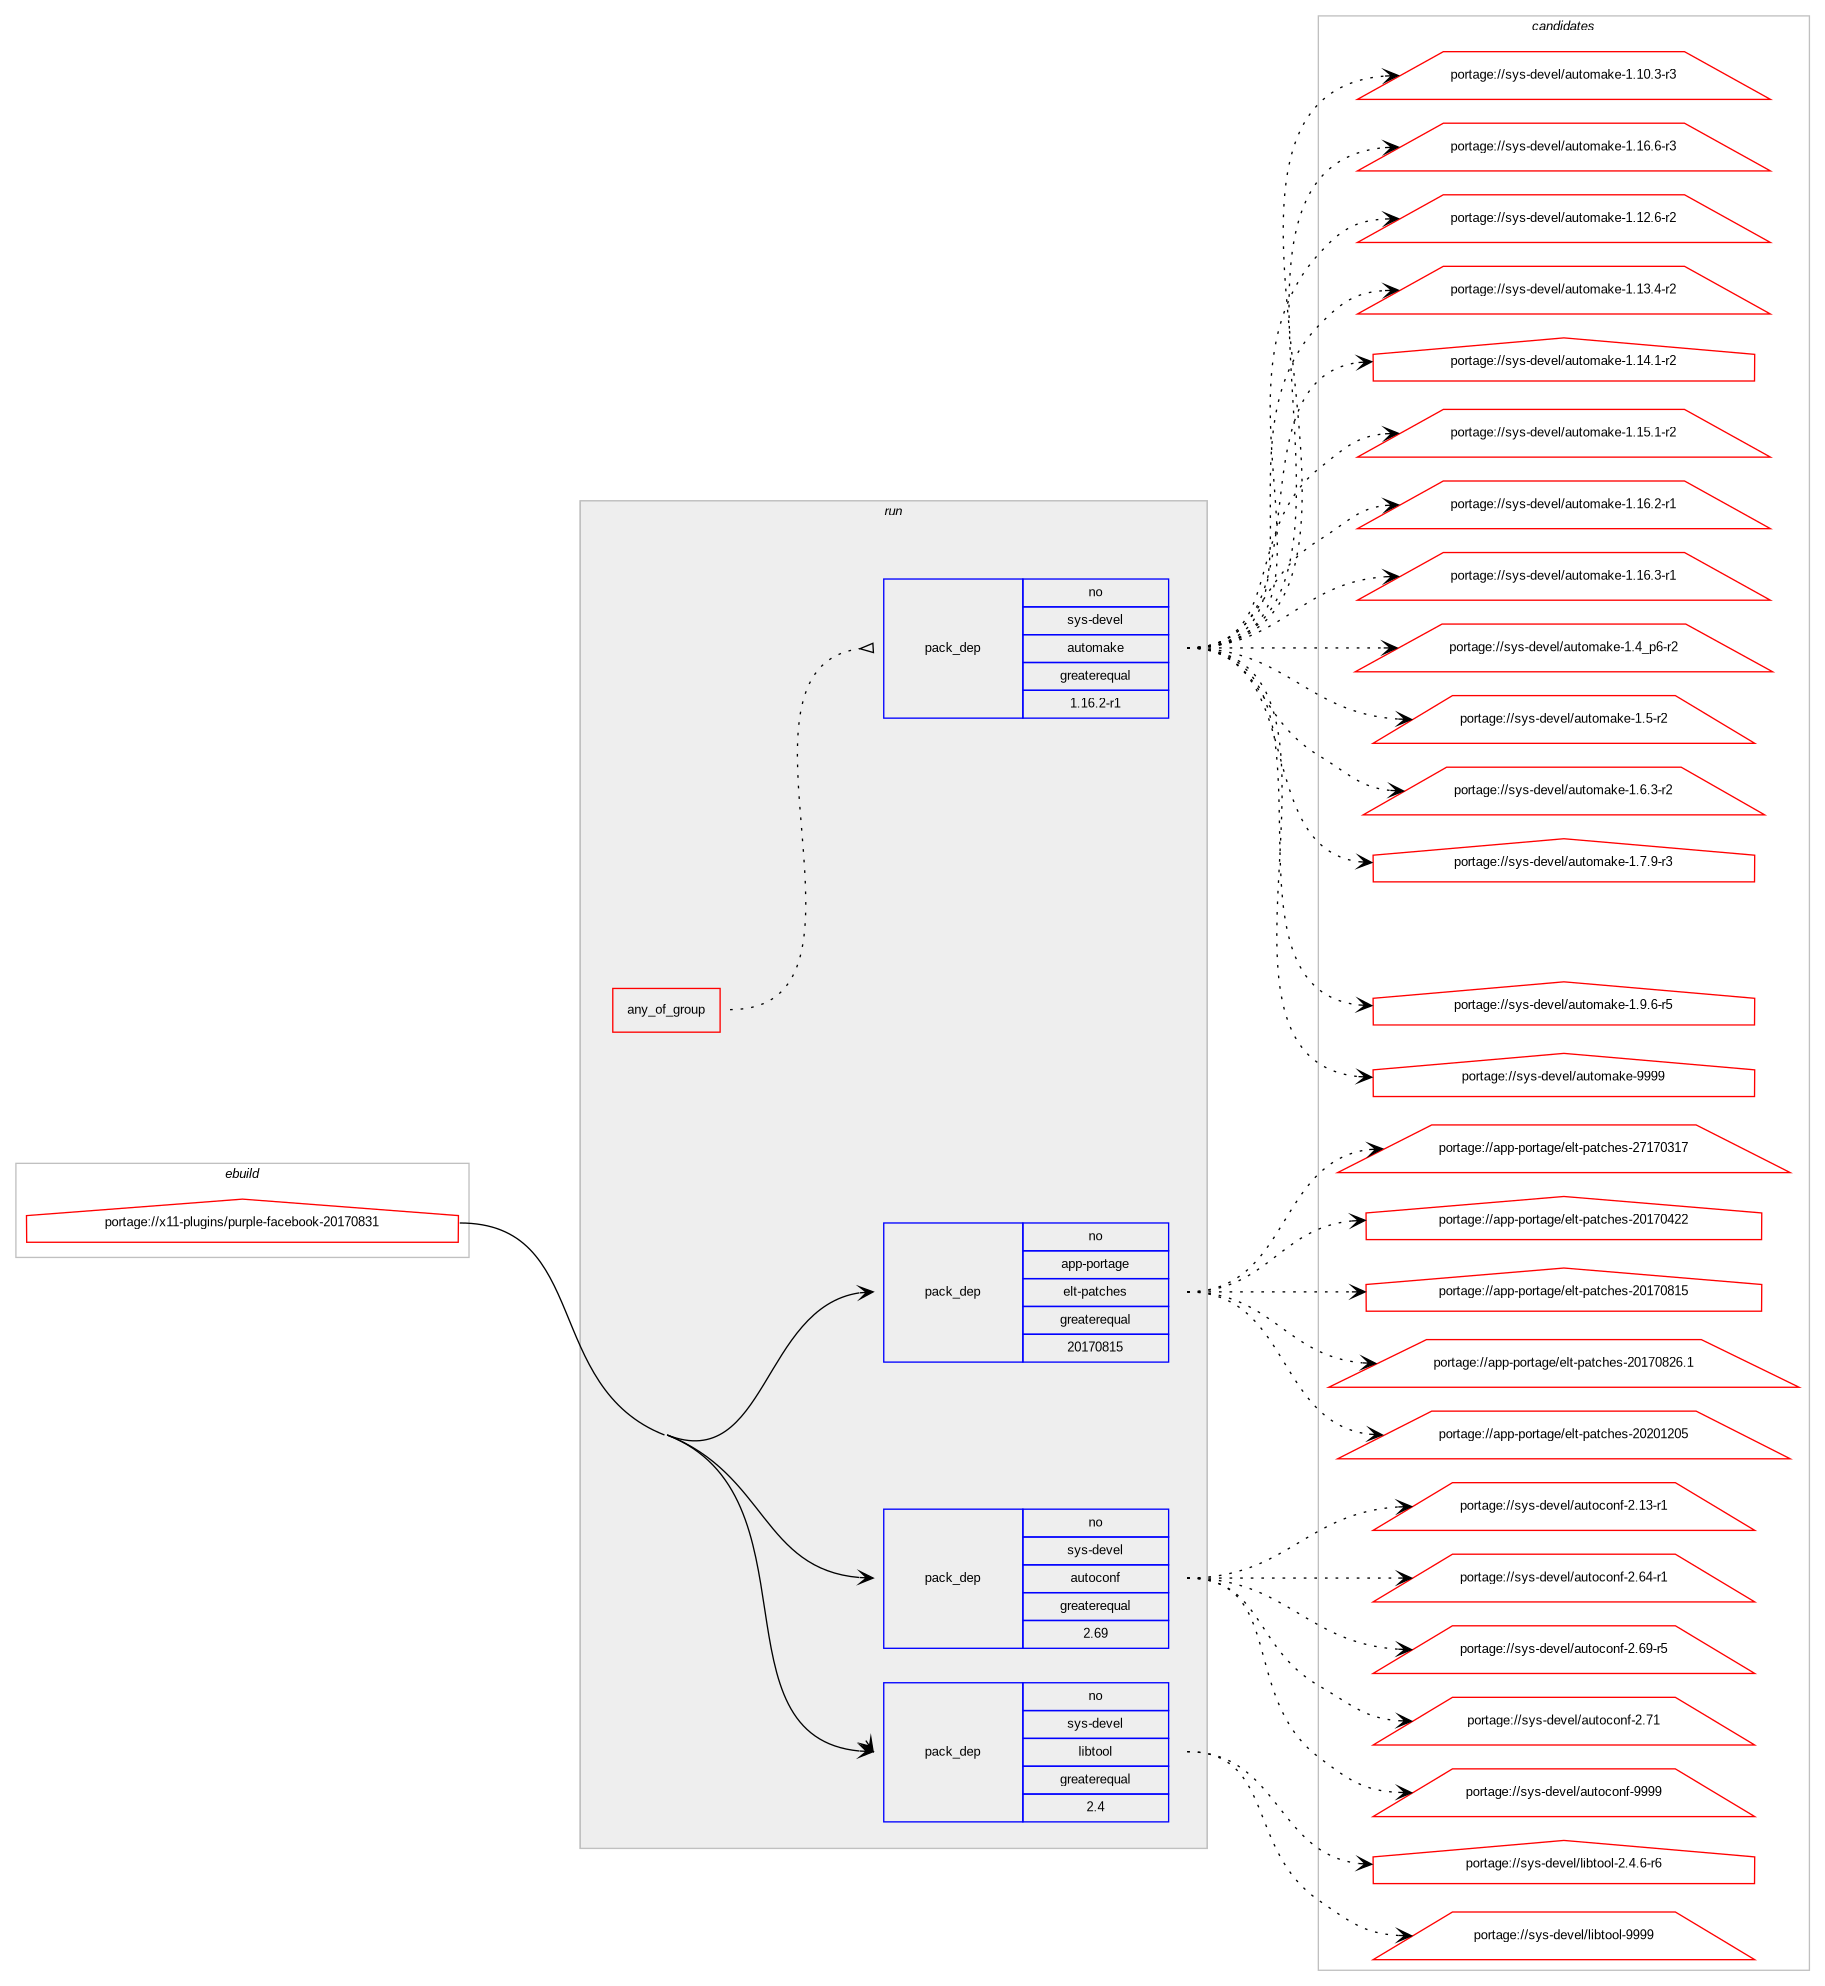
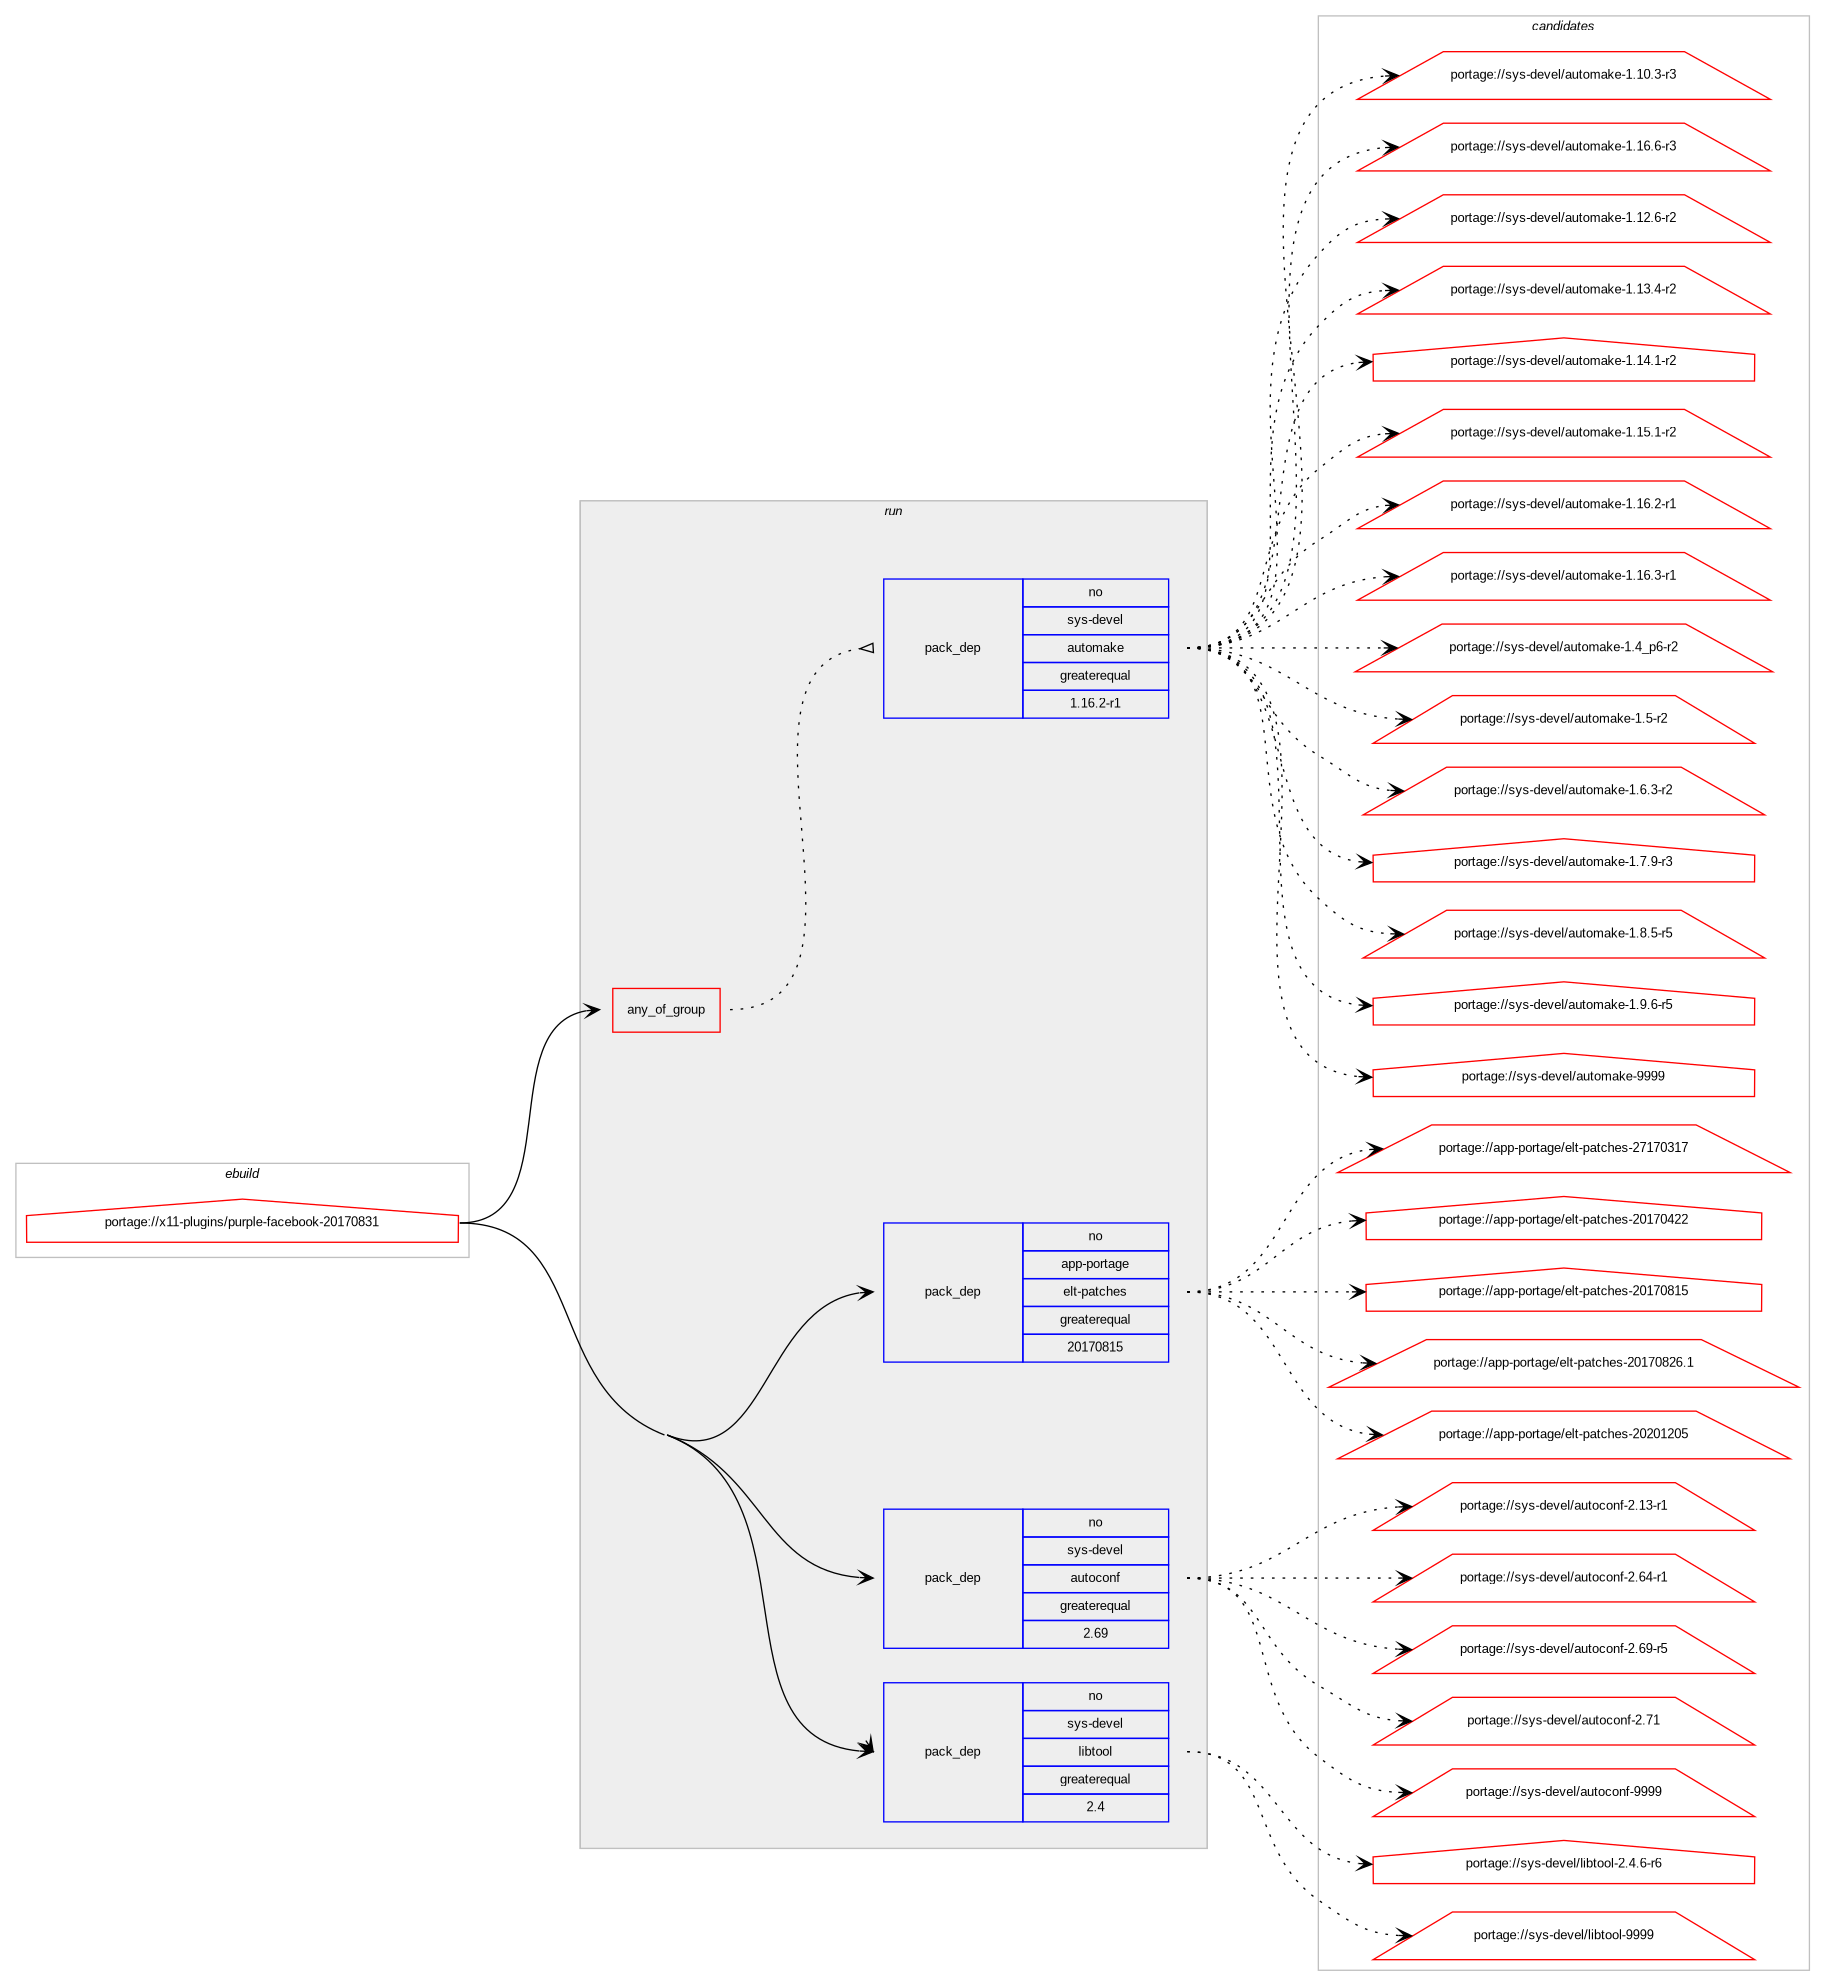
node "portage://sys-devel/automake-1.8.5-r5": added
edge "portage://x11-plugins/purple-facebook-20170831" -> "any_of_group": added
